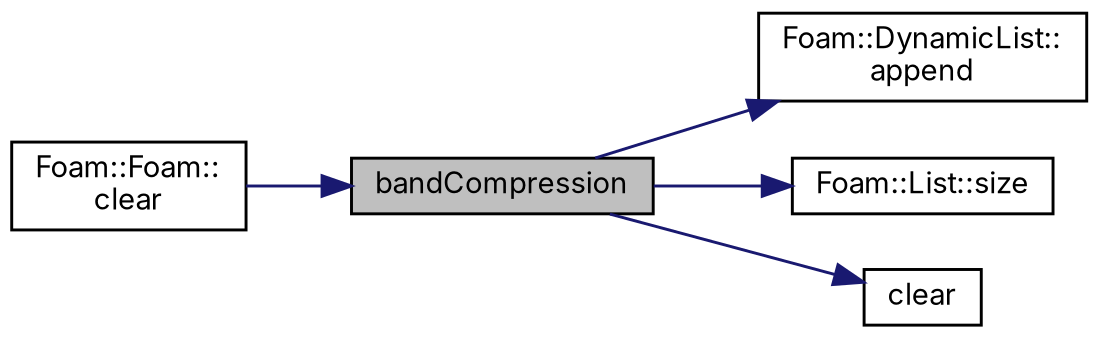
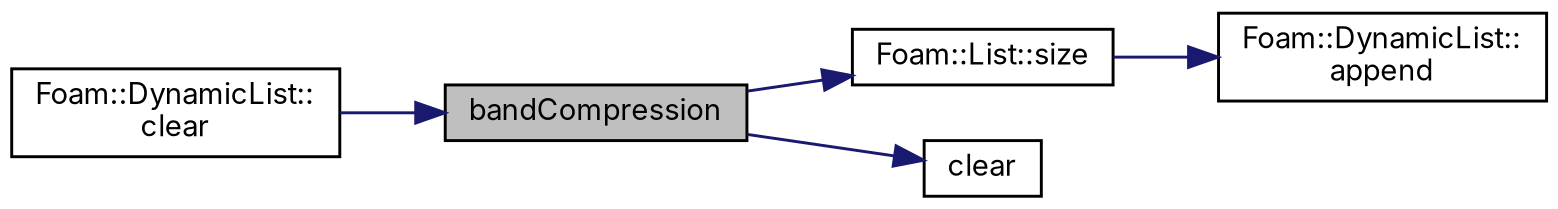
edge "bandCompression" -> "Foam::DynamicList:: append": now "Foam::List::size" -> "Foam::DynamicList:: append"
node "Foam::Foam:: clear": label "Foam::Foam:: clear" -> "Foam::DynamicList:: clear"
